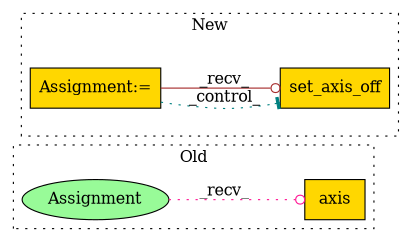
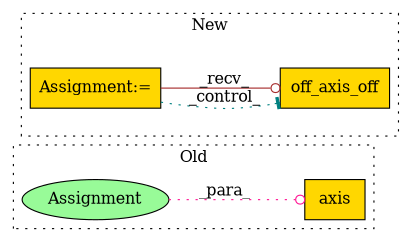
node "set_axis_off": label "set_axis_off" -> "off_axis_off"
edge "Assignment" -> "axis": label "_recv_" -> "_para_"
